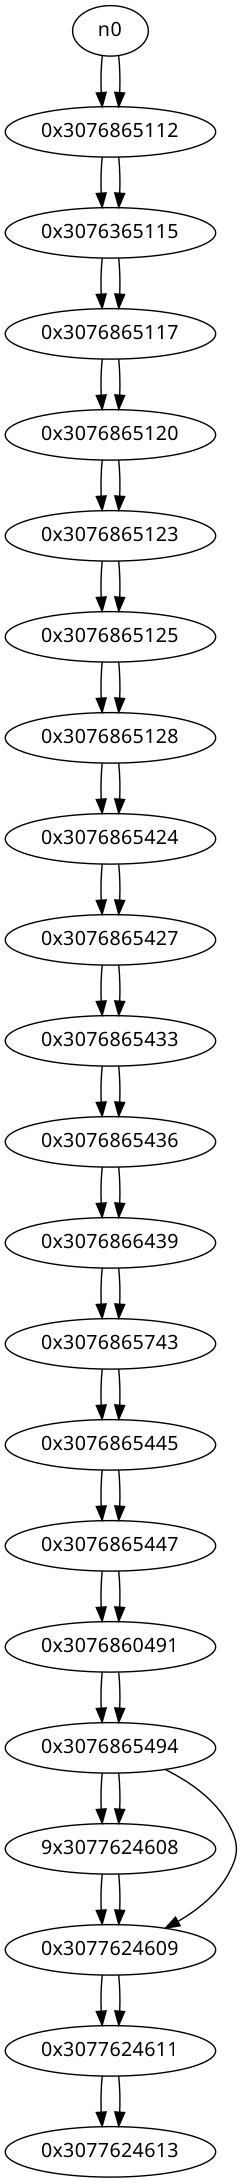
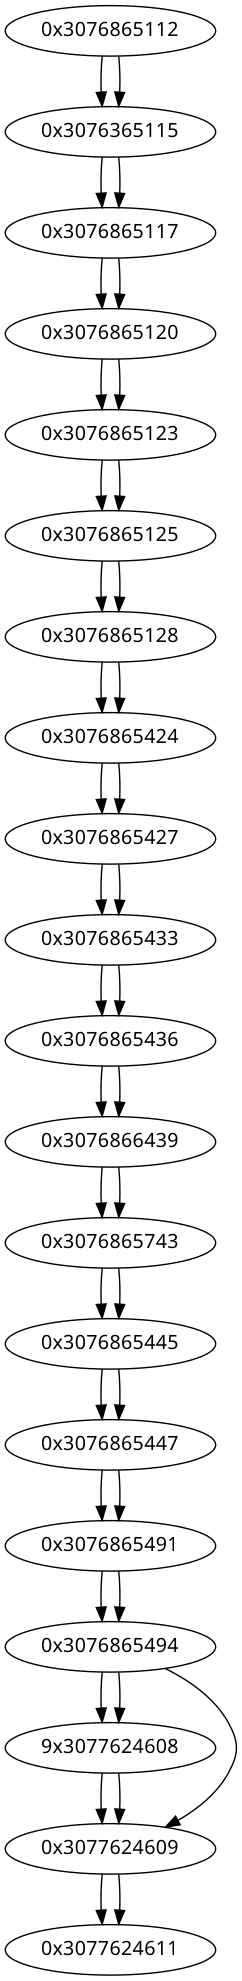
node "n0": removed
node "0x3076860491": label "0x3076860491" -> "0x3076865491"
node "0x3077624613": removed
